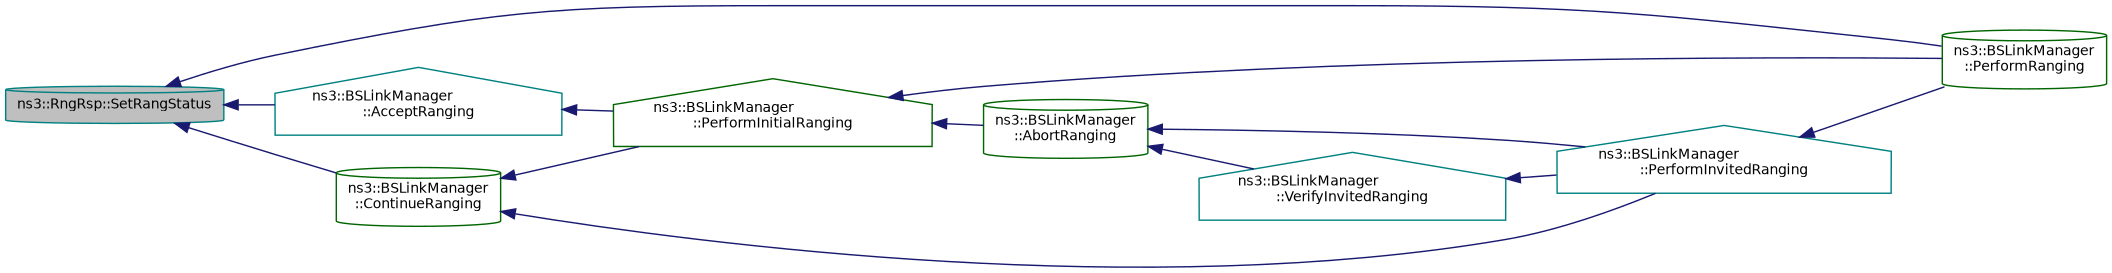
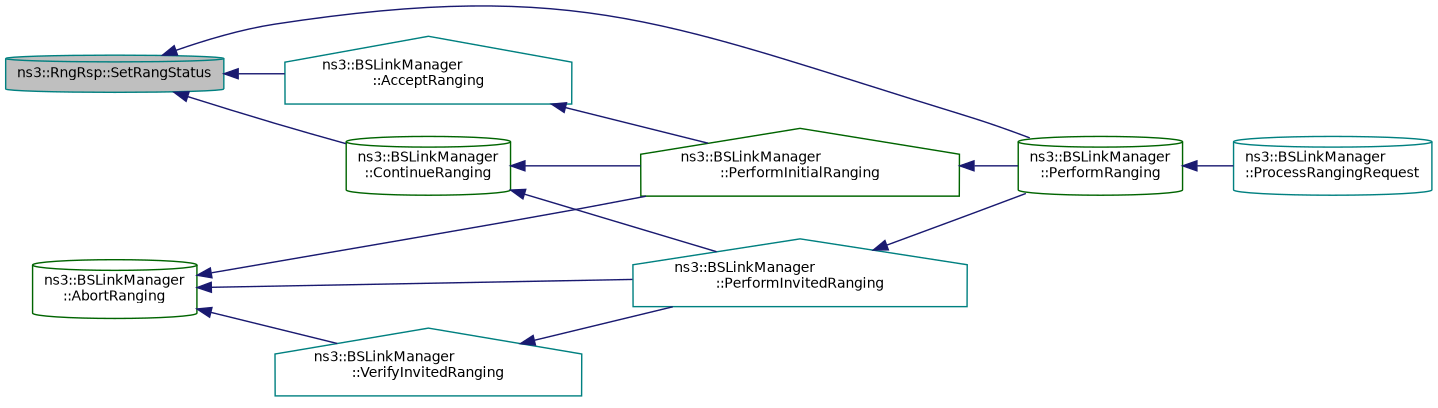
edge "ns3::BSLinkManager ::AbortRanging" -> "ns3::BSLinkManager ::PerformInitialRanging": reversed
node "ns3::BSLinkManager ::ProcessRangingRequest": added
